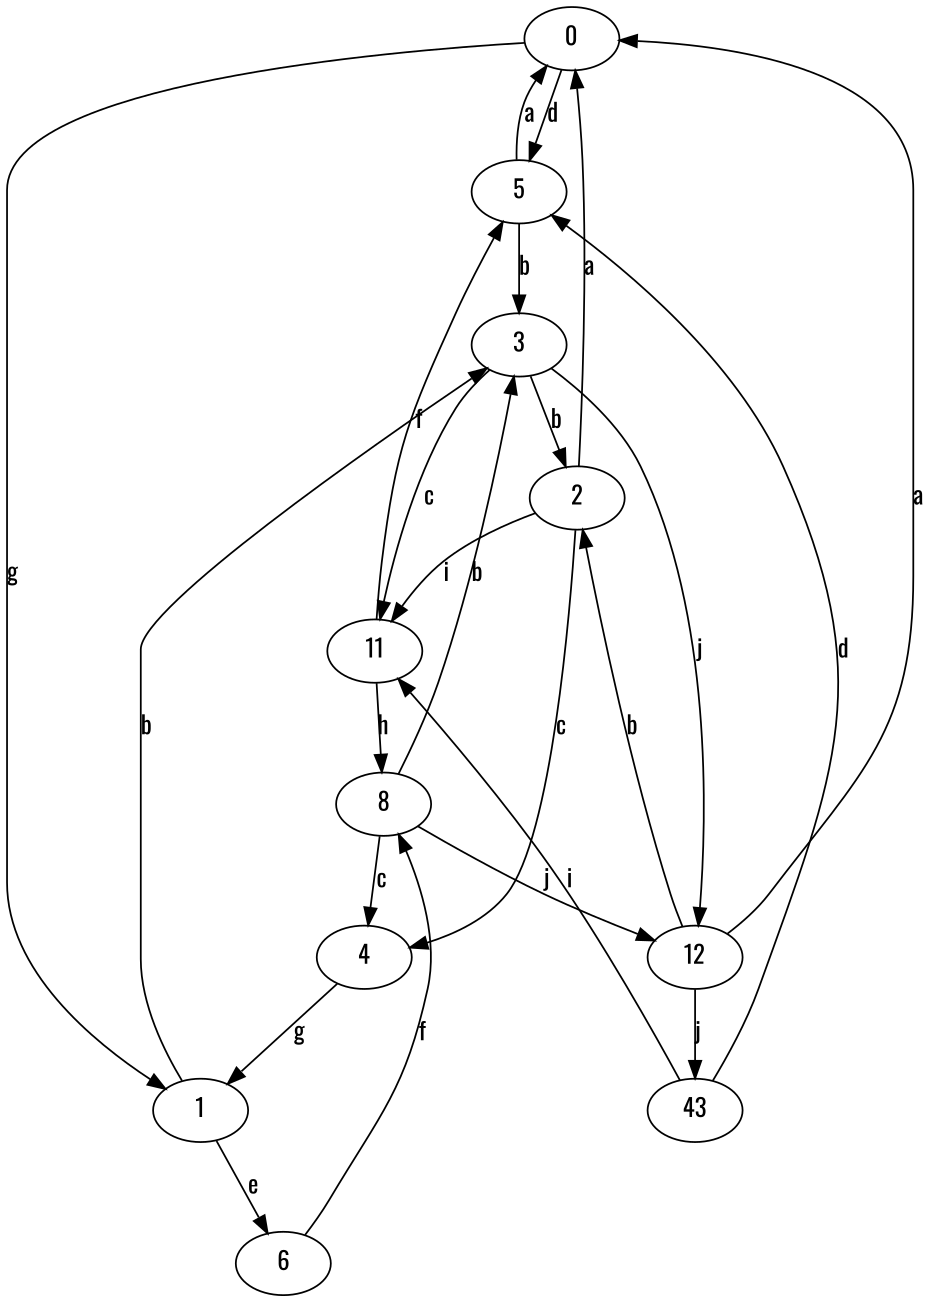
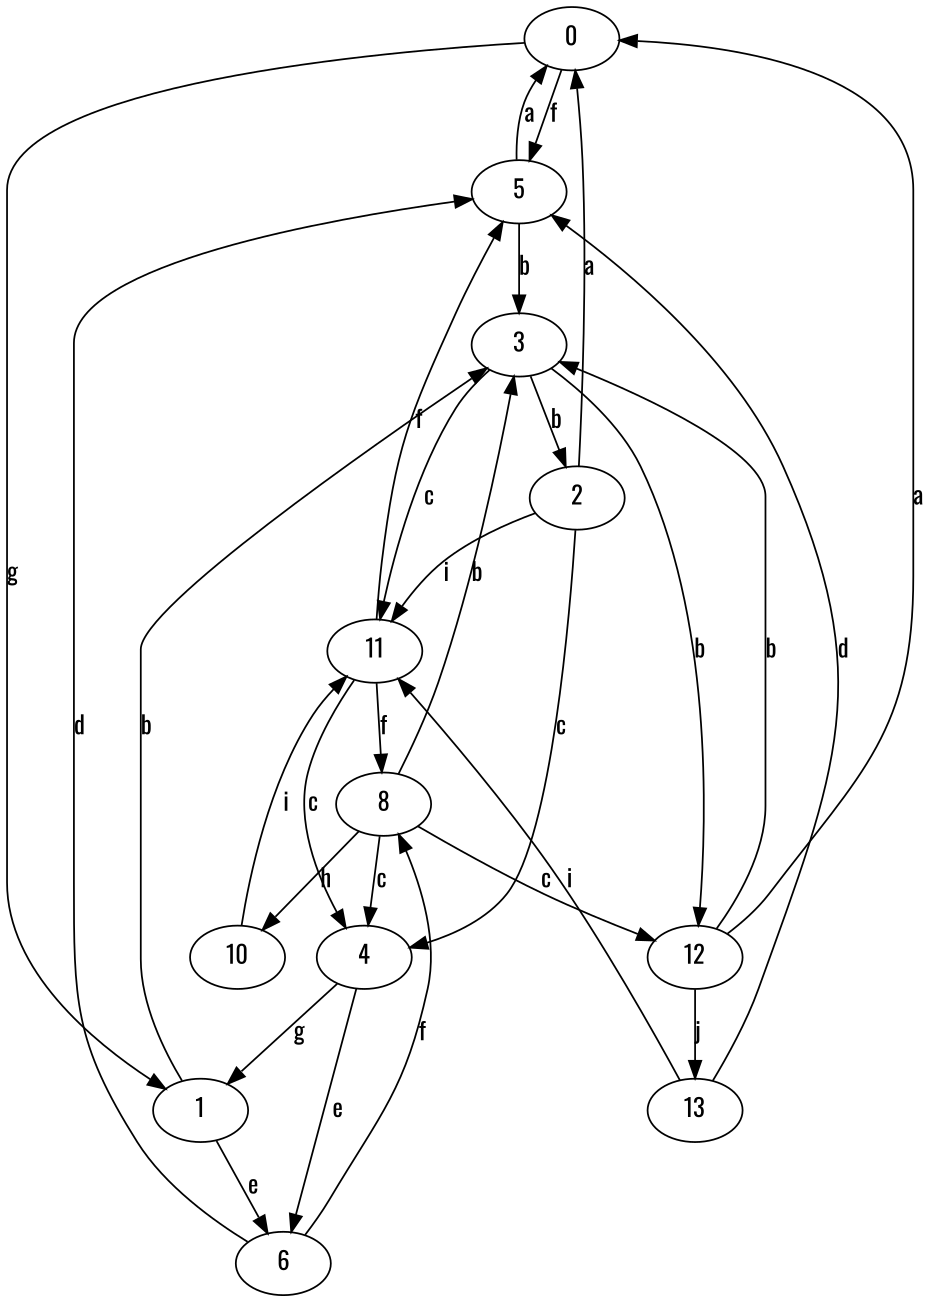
edge "0" -> "5": label "d" -> "f"
edge "6" -> "5": added, label "d"
edge "3" -> "12": label "j" -> "b"
edge "11" -> "8": label "h" -> "f"
edge "12" -> "2": now "12" -> "3"
edge "11" -> "4": added, label "c"
edge "8" -> "12": label "j" -> "c"
node "10": added
edge "4" -> "6": added, label "e"
node "43": label "43" -> "13"
